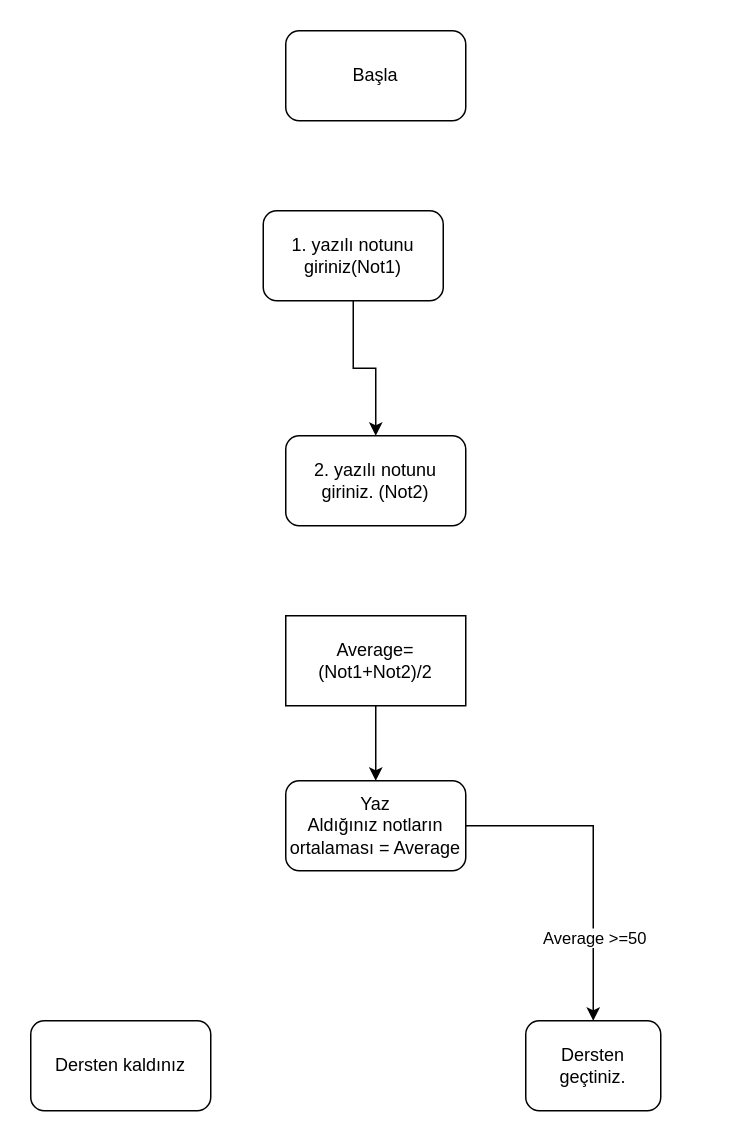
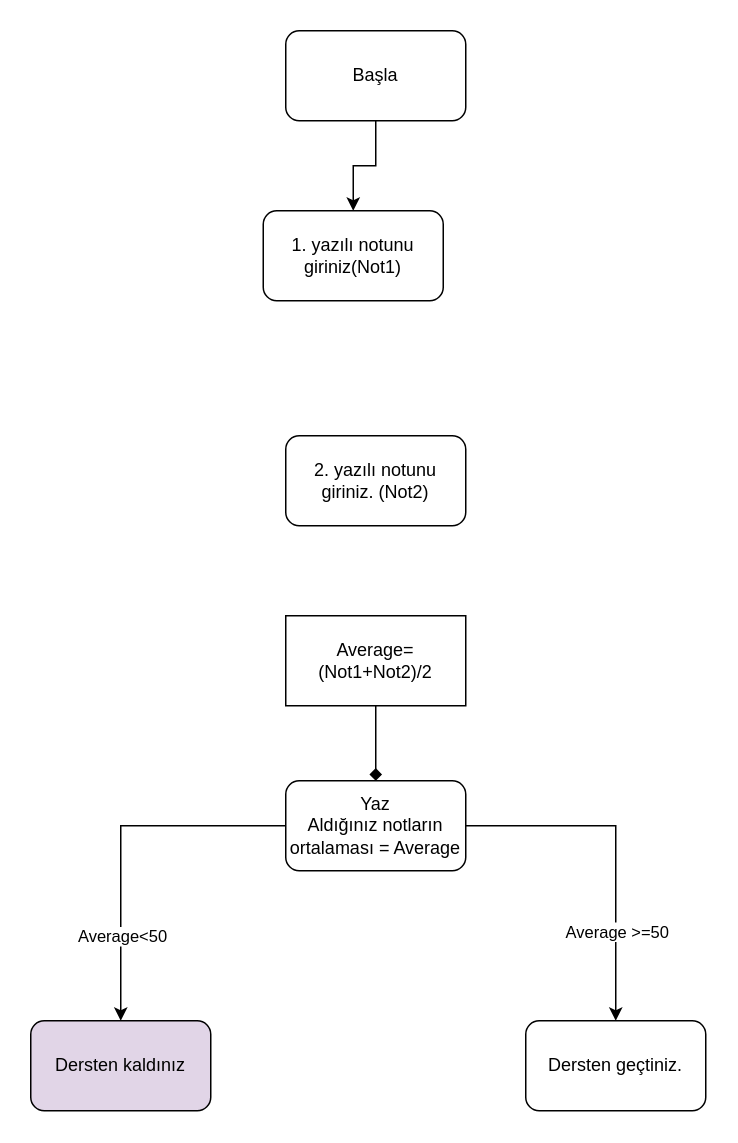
edge "Başla" -> "1. yazılı notunu giriniz(Not1)": added
edge "1. yazılı notunu giriniz(Not1)" -> "2. yazılı notunu giriniz. (Not2)": removed
edge "Average=(Not1+Not2)/2" -> "Yaz Aldığınız notların ortalaması = Average": arrowhead classic -> diamond
edge "Yaz Aldığınız notların ortalaması = Average" -> "Dersten kaldınız": added, label "Average<50"
node "Dersten kaldınız": fillcolor #ffffff -> #e1d5e7
node "Dersten geçtiniz.": size 135x90 -> 180x90
